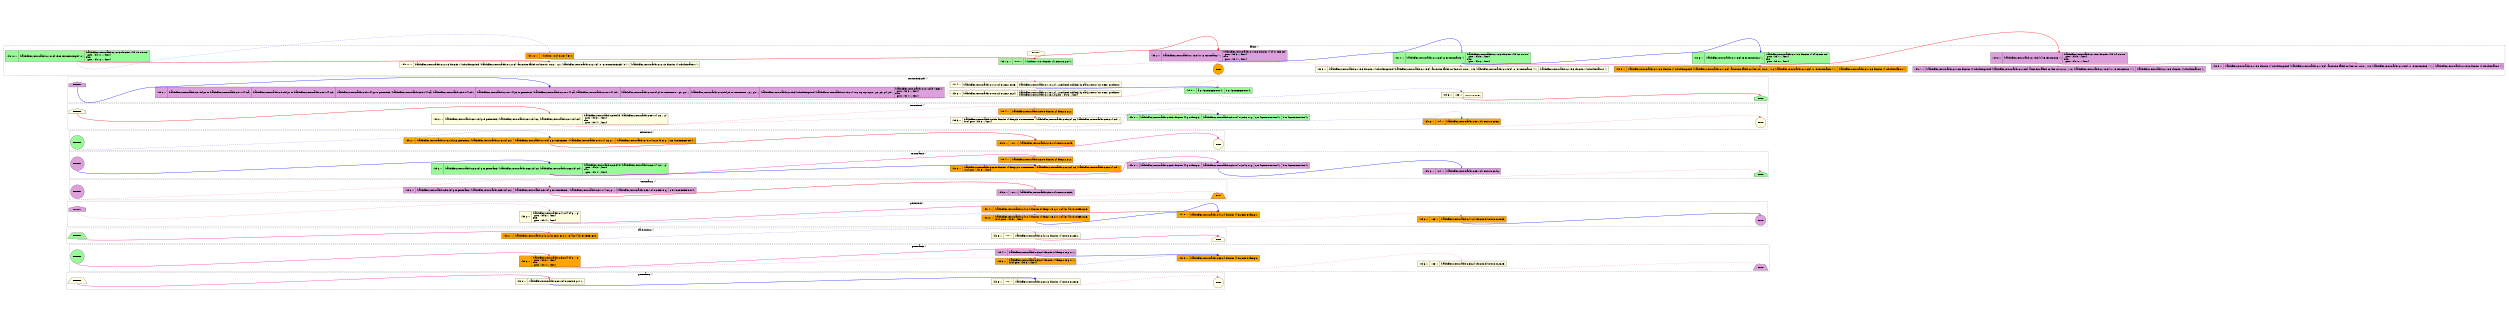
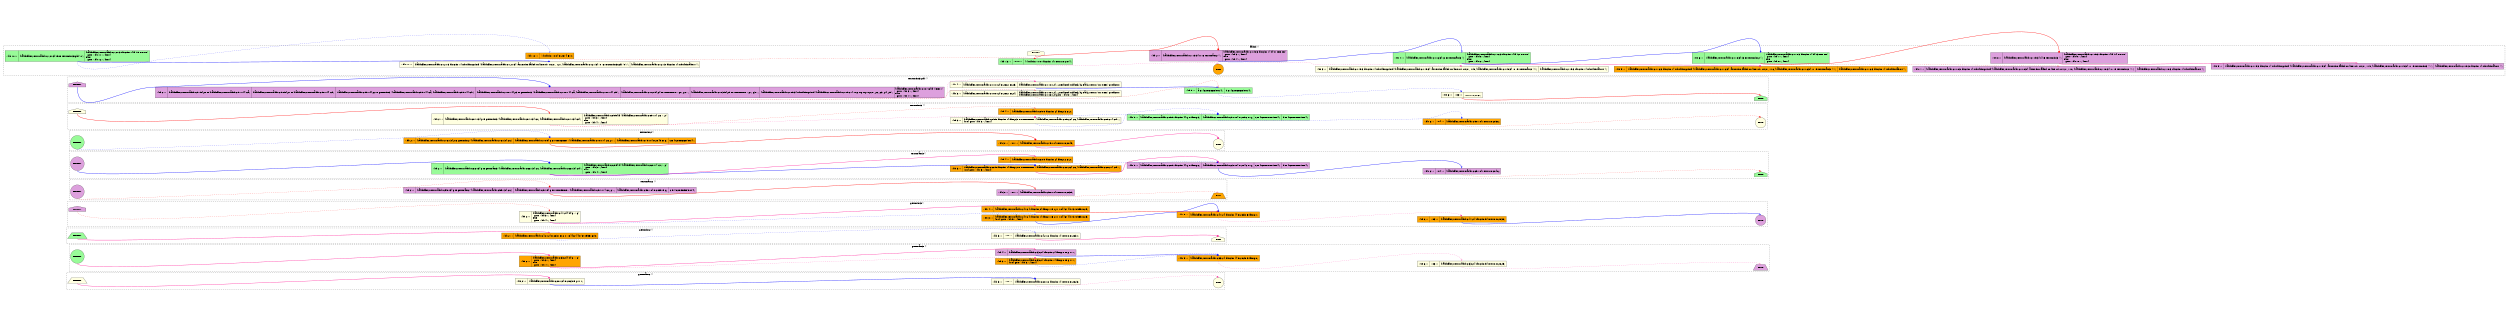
edge "<bb 12>:" -> "<bb 13>:": style bold -> dashed
edge "<bb 10>:" -> "<bb 11>:": color red -> blue
cluster "early_min_2 ()": label "early_min_2 ()" -> "get_min_2 ()"
